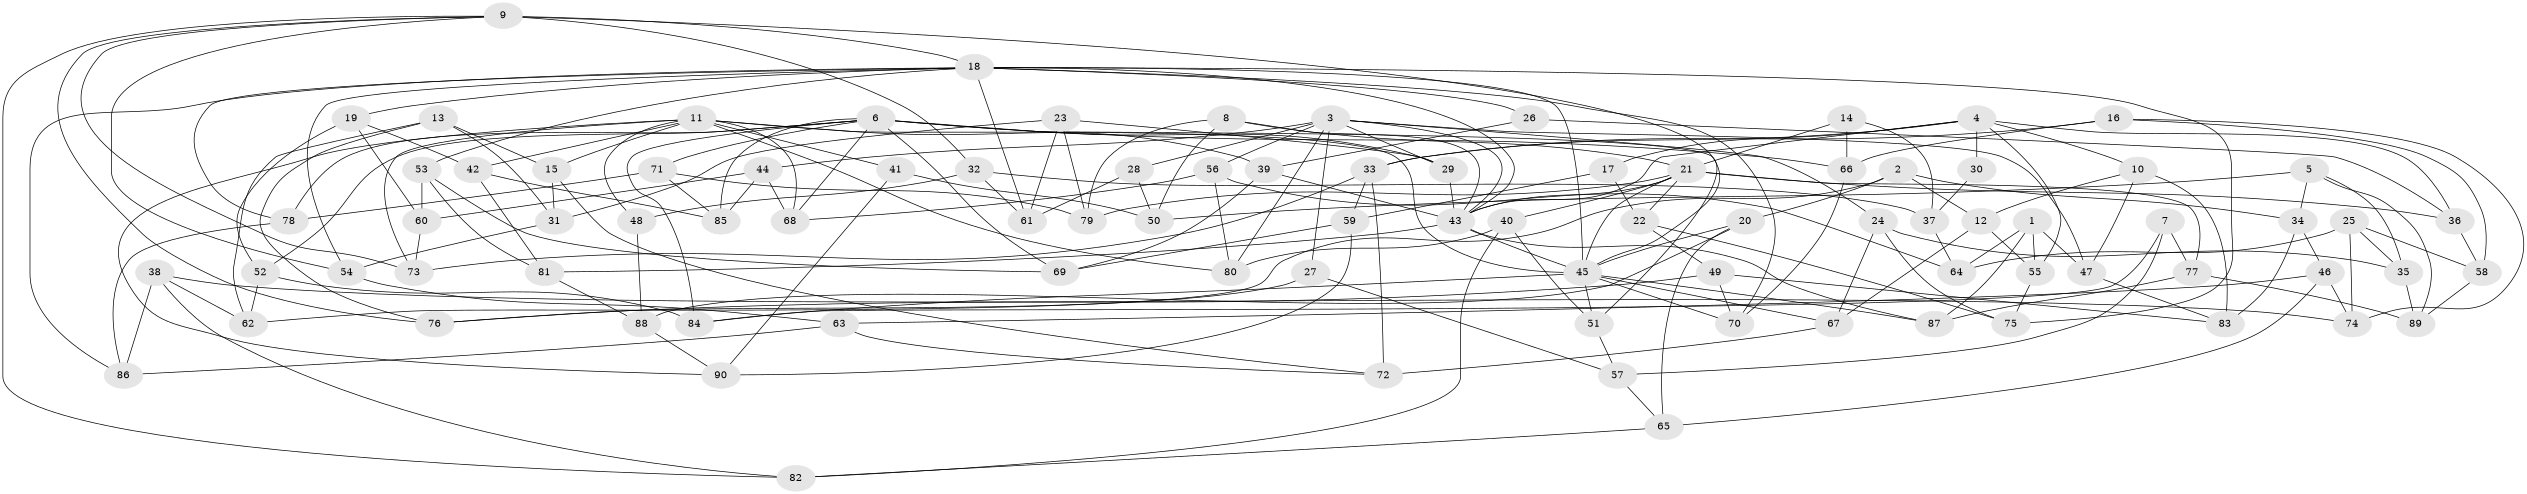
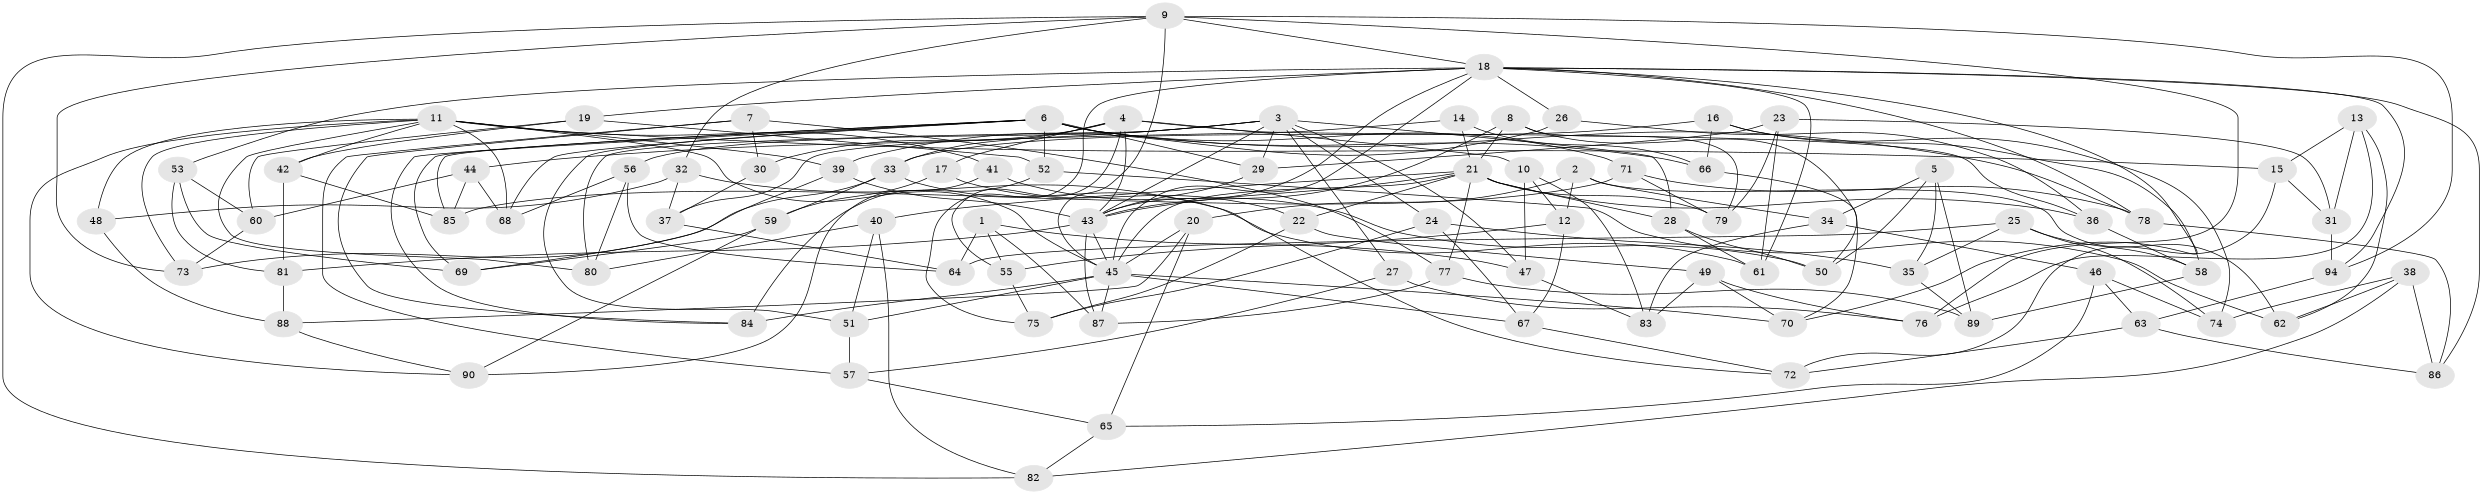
edge "7" -- "30": added
edge "21" -- "28": added
node "54": label "54" -> "94"
